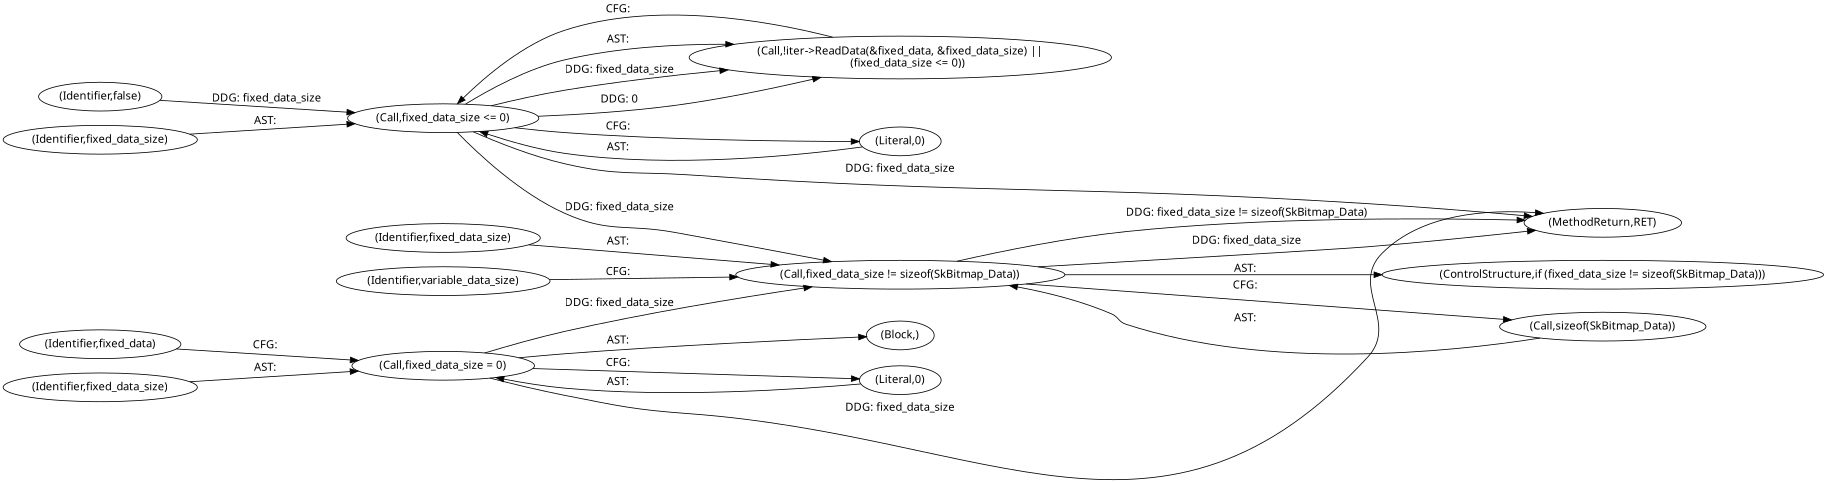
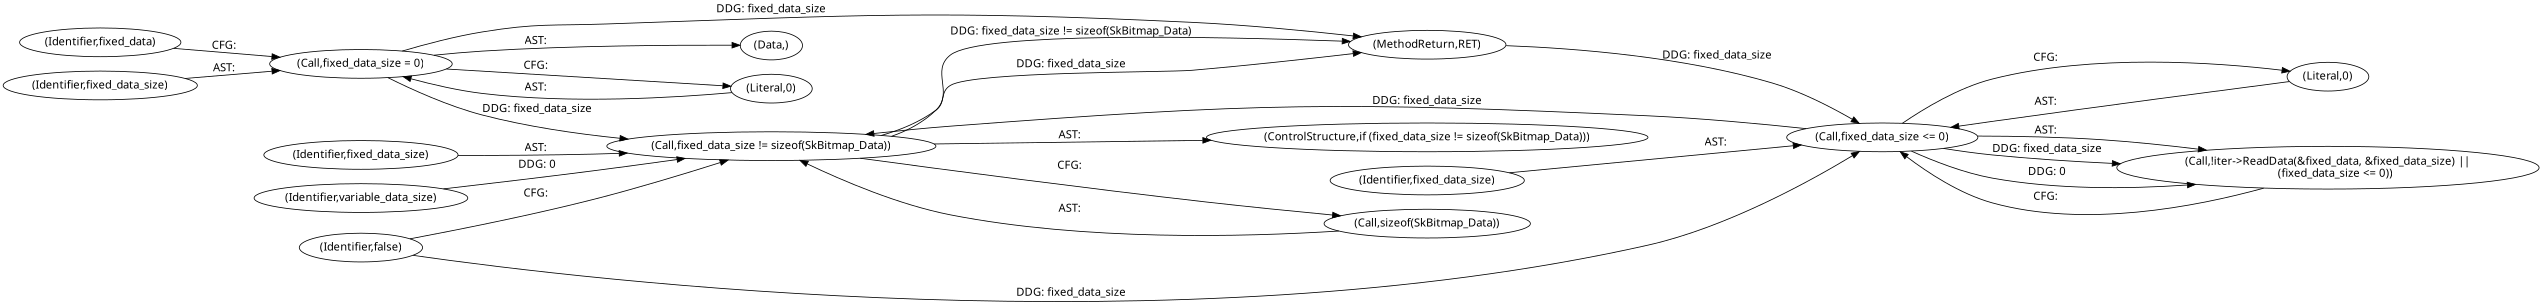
edge "(Call,fixed_data_size <= 0)" -> "(MethodReturn,RET)": reversed
edge "(Identifier,false)" -> "(Call,fixed_data_size != sizeof(SkBitmap_Data))": added, label "CFG:"
edge "(Identifier,variable_data_size)" -> "(Call,fixed_data_size != sizeof(SkBitmap_Data))": label "CFG: " -> "DDG: 0"
node "(Block,)": label "(Block,)" -> "(Data,)"
